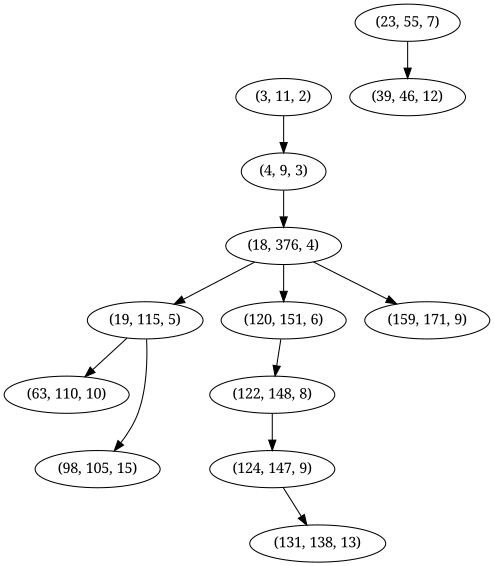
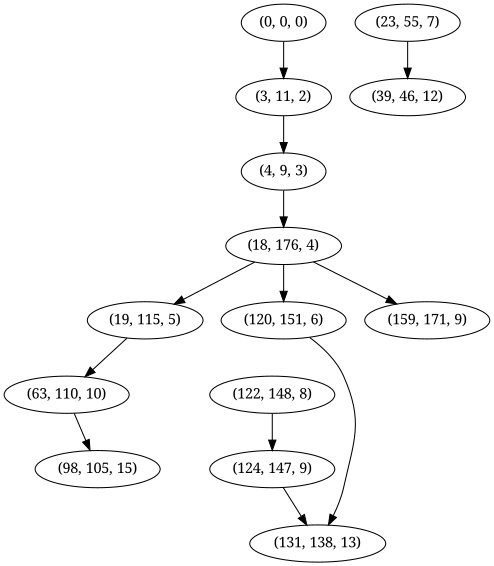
node "(0, 0, 0)": added
node "(18, 376, 4)": label "(18, 376, 4)" -> "(18, 176, 4)"
edge "(120, 151, 6)" -> "(122, 148, 8)": now "(120, 151, 6)" -> "(131, 138, 13)"
edge "(19, 115, 5)" -> "(98, 105, 15)": now "(63, 110, 10)" -> "(98, 105, 15)"
